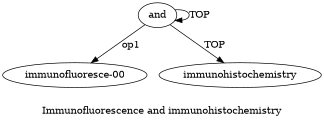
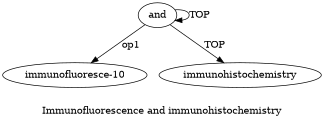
node "immunofluoresce-00": label "immunofluoresce-00" -> "immunofluoresce-10"
